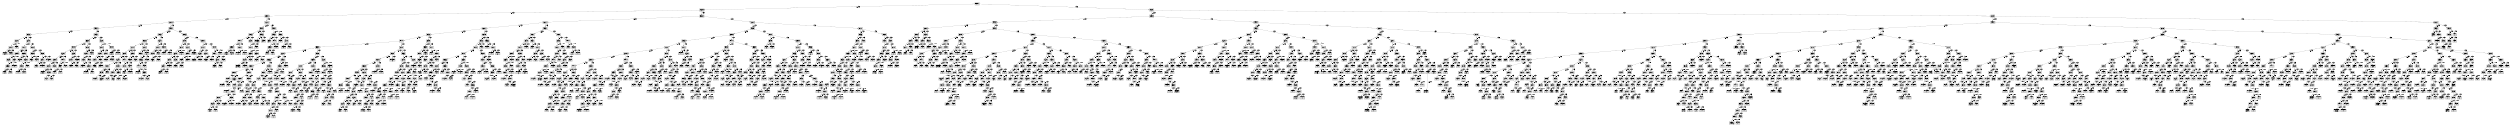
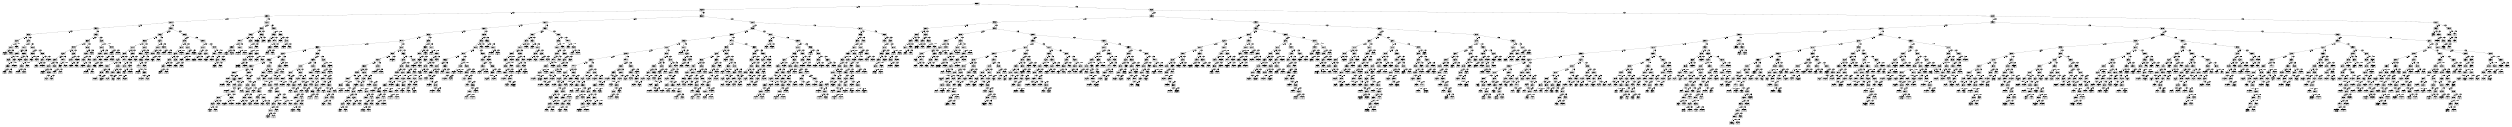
node "QE_TB (10/26)": added
edge "QB_TB (4/9)" -> "QB_TB (37/80)": now "PV101" -> "QB_TB (37/80)"
node "QA_G (1/4)": added
